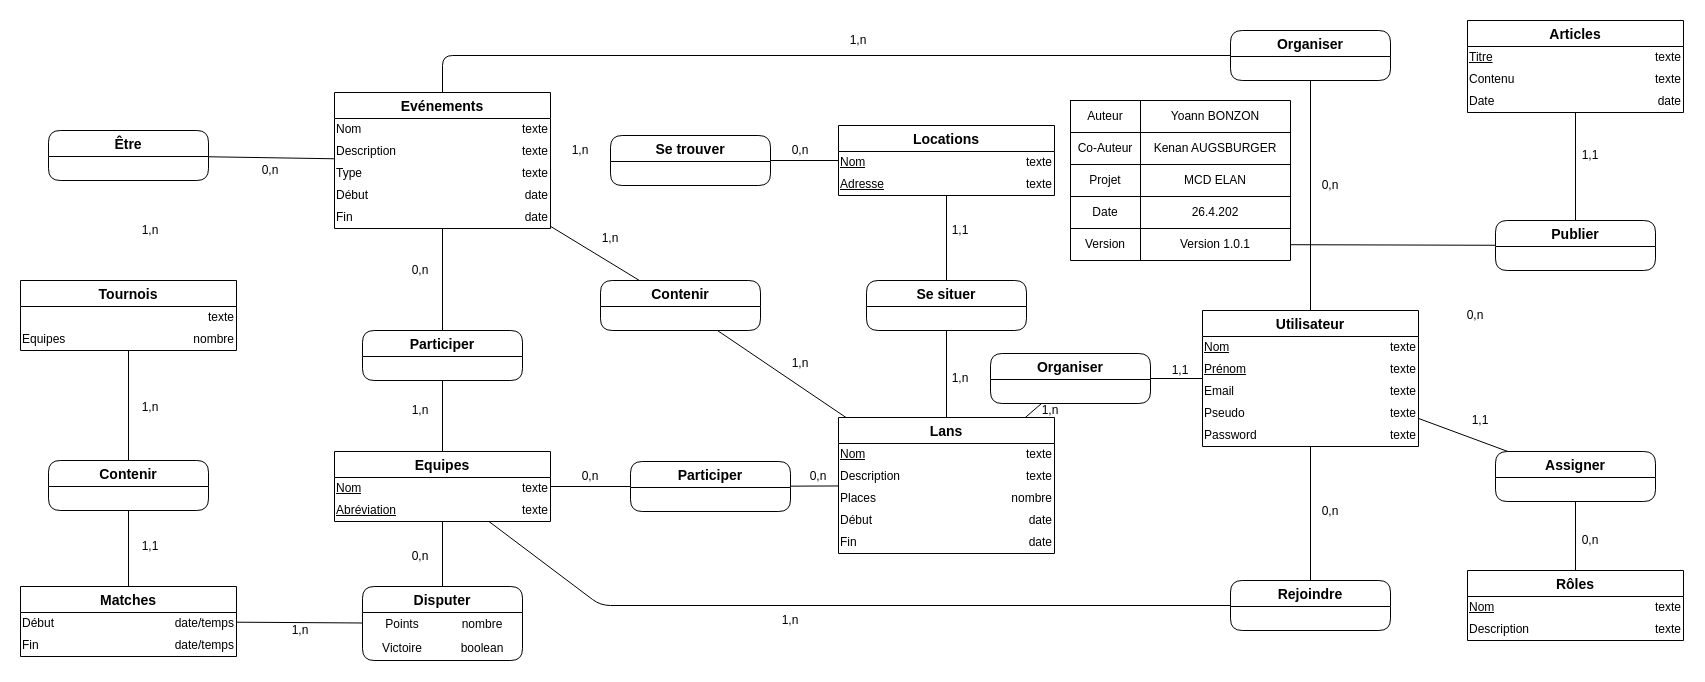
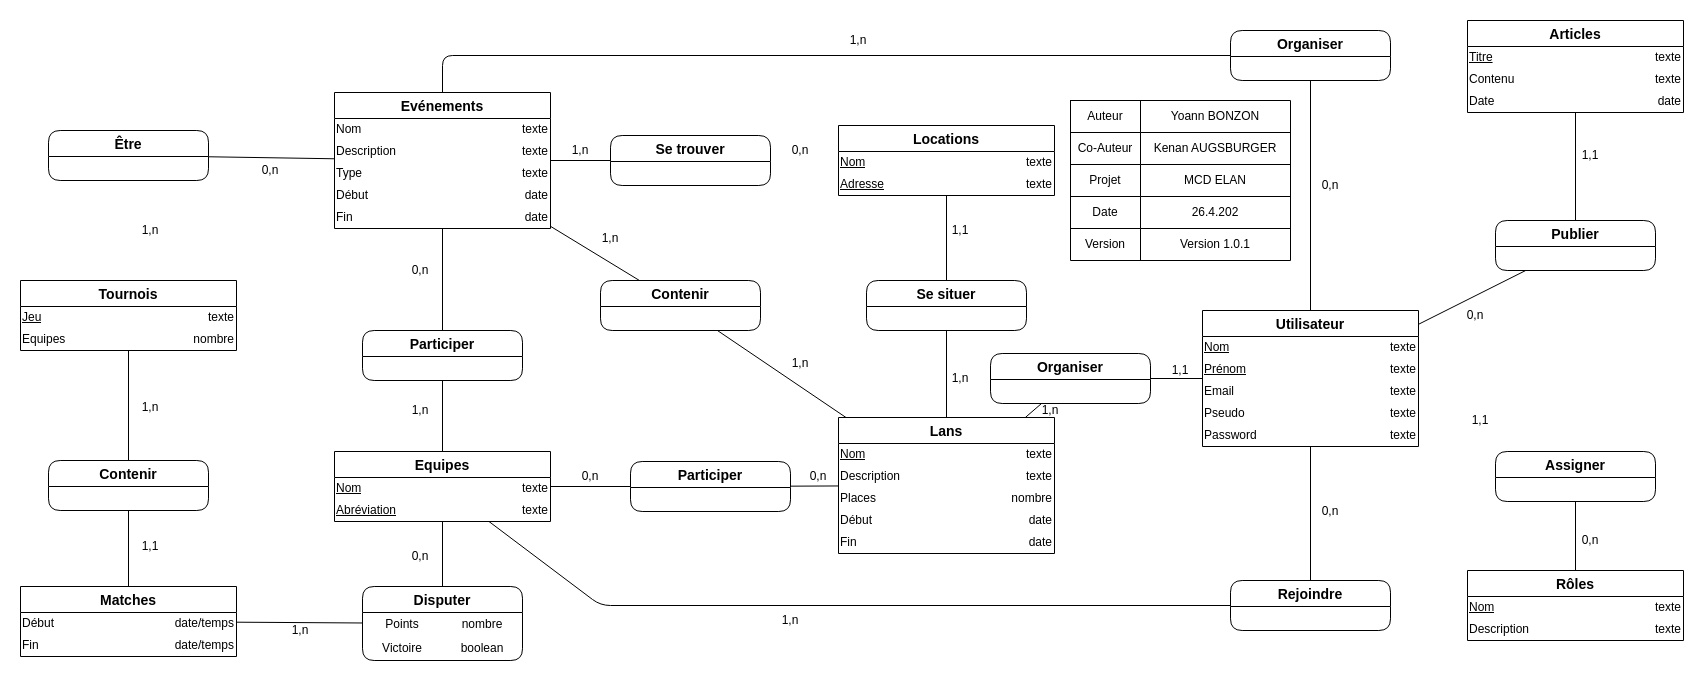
edge "Evénements" -- "Se trouver": added
edge "Se trouver" -- "Locations": removed
edge "Version 1.0.1" -- "Publier": now "Utilisateur" -- "Publier"
node "Jeu": added
edge "Utilisateur" -- "Assigner": removed
